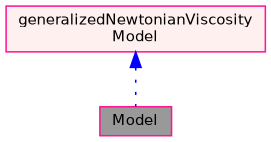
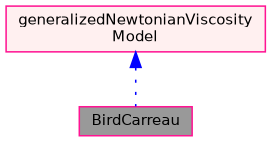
node "Model": label "Model" -> "BirdCarreau"
